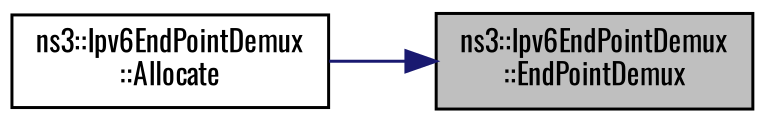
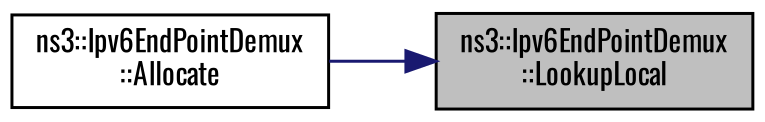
node "ns3::Ipv6EndPointDemux ::EndPointDemux": label "ns3::Ipv6EndPointDemux ::EndPointDemux" -> "ns3::Ipv6EndPointDemux ::LookupLocal"
